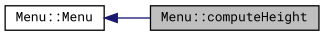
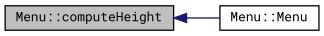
edge "Menu::computeHeight" -> "Menu::Menu": reversed
